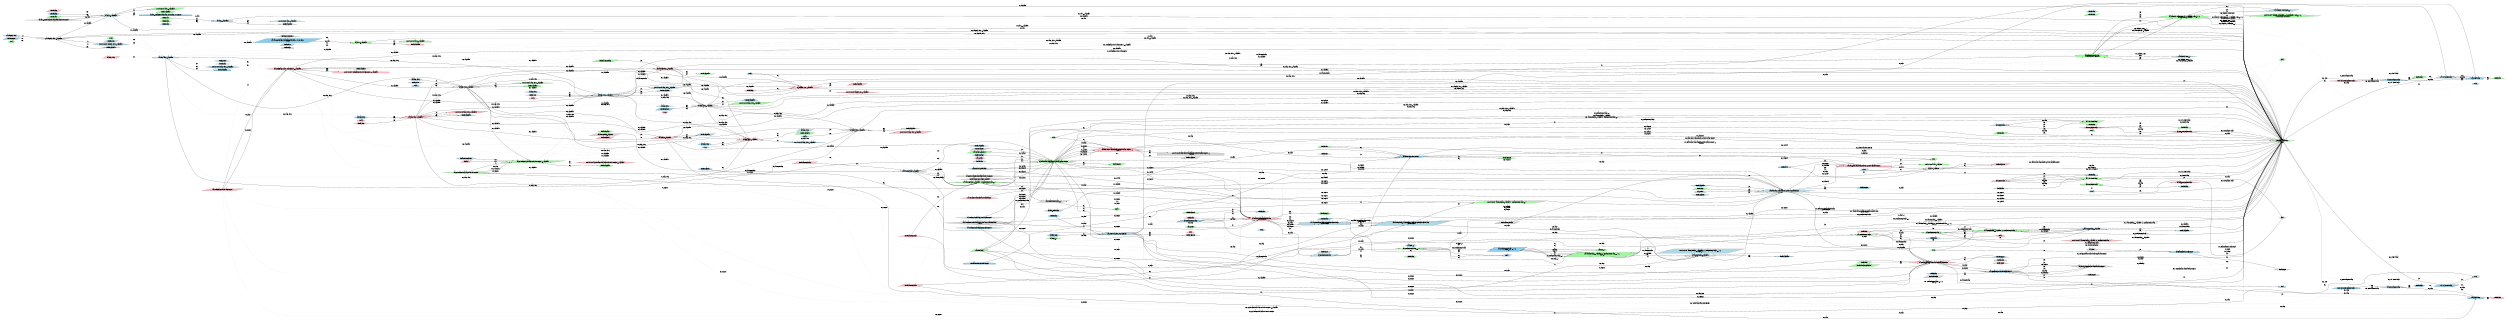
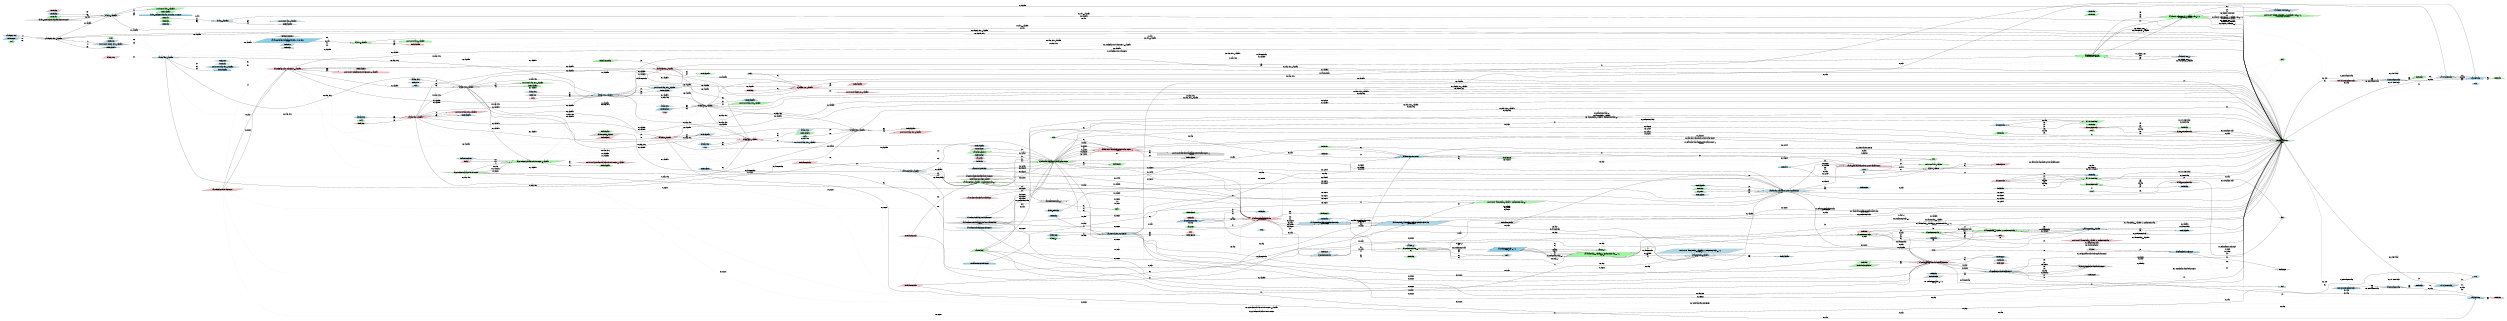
node "1000499": fillcolor lightpink -> palegreen
node "1001051": fillcolor palegreen -> lightpink
